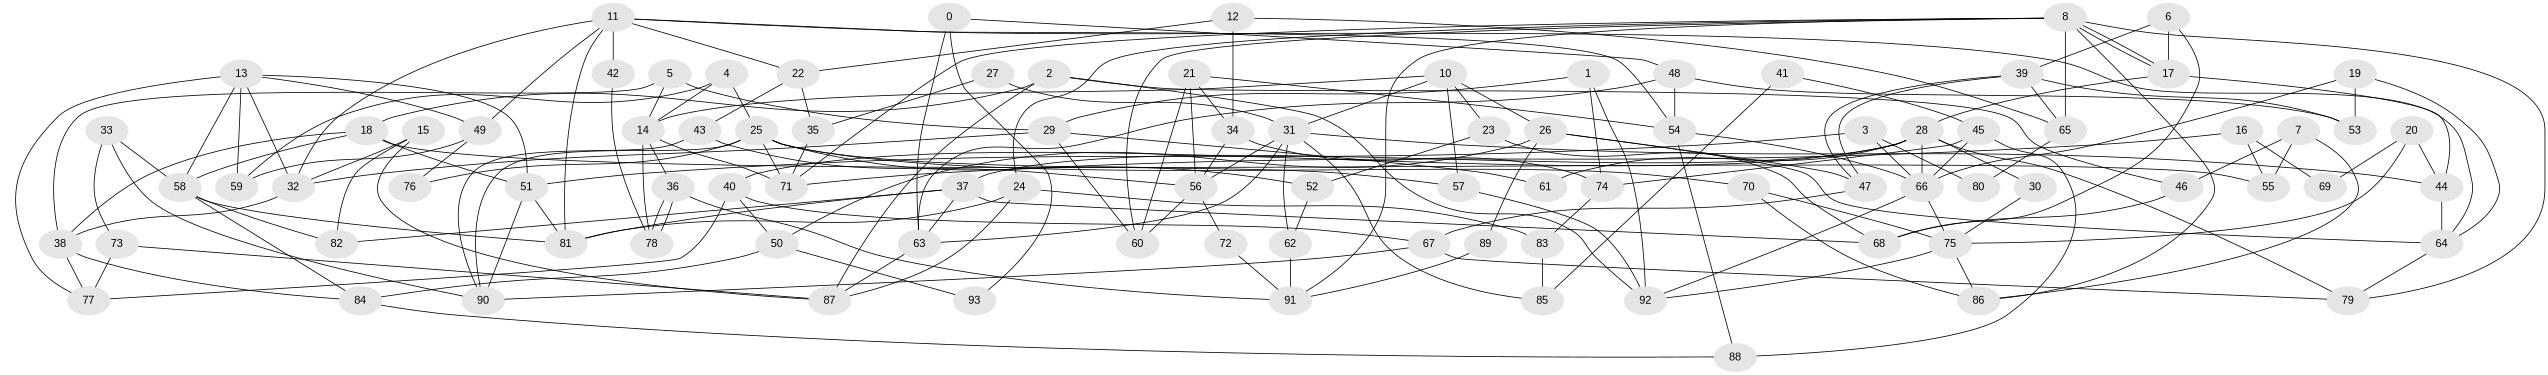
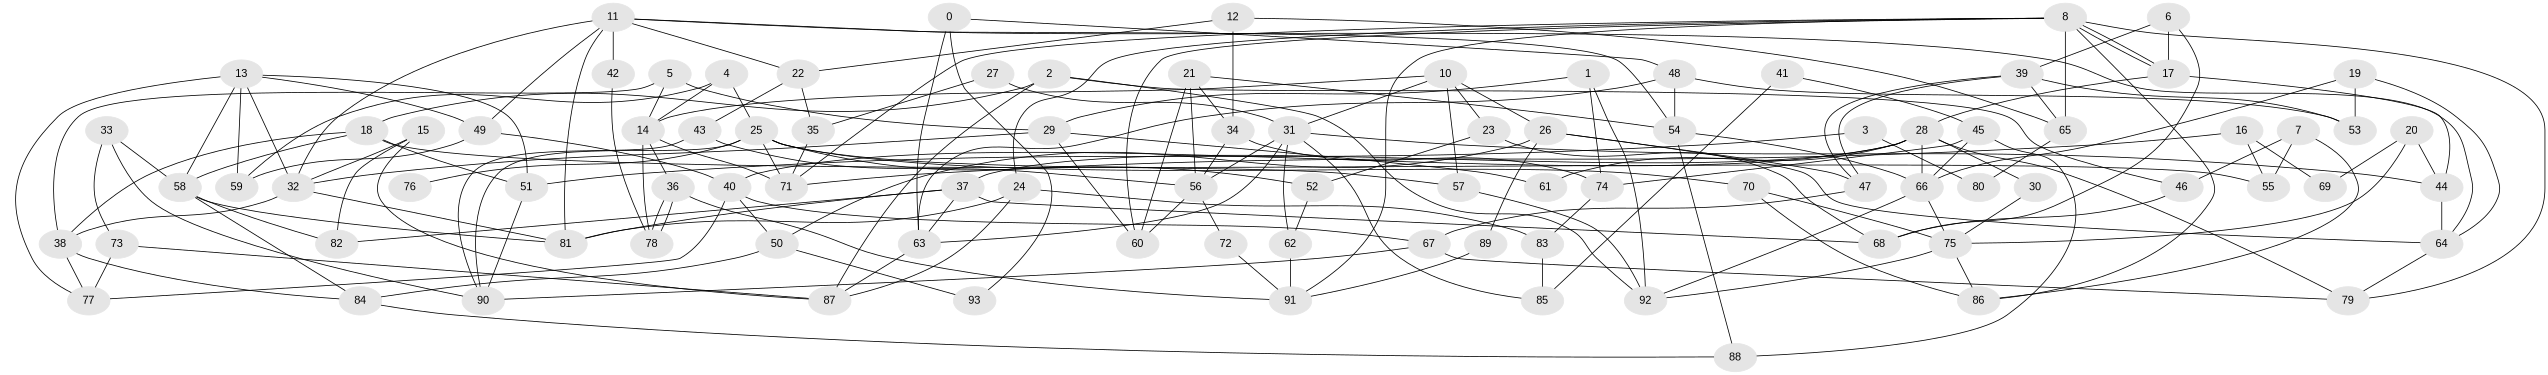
edge "49" -- "76": now "49" -- "40"
edge "3" -- "66": removed
edge "51" -- "81": now "32" -- "81"
